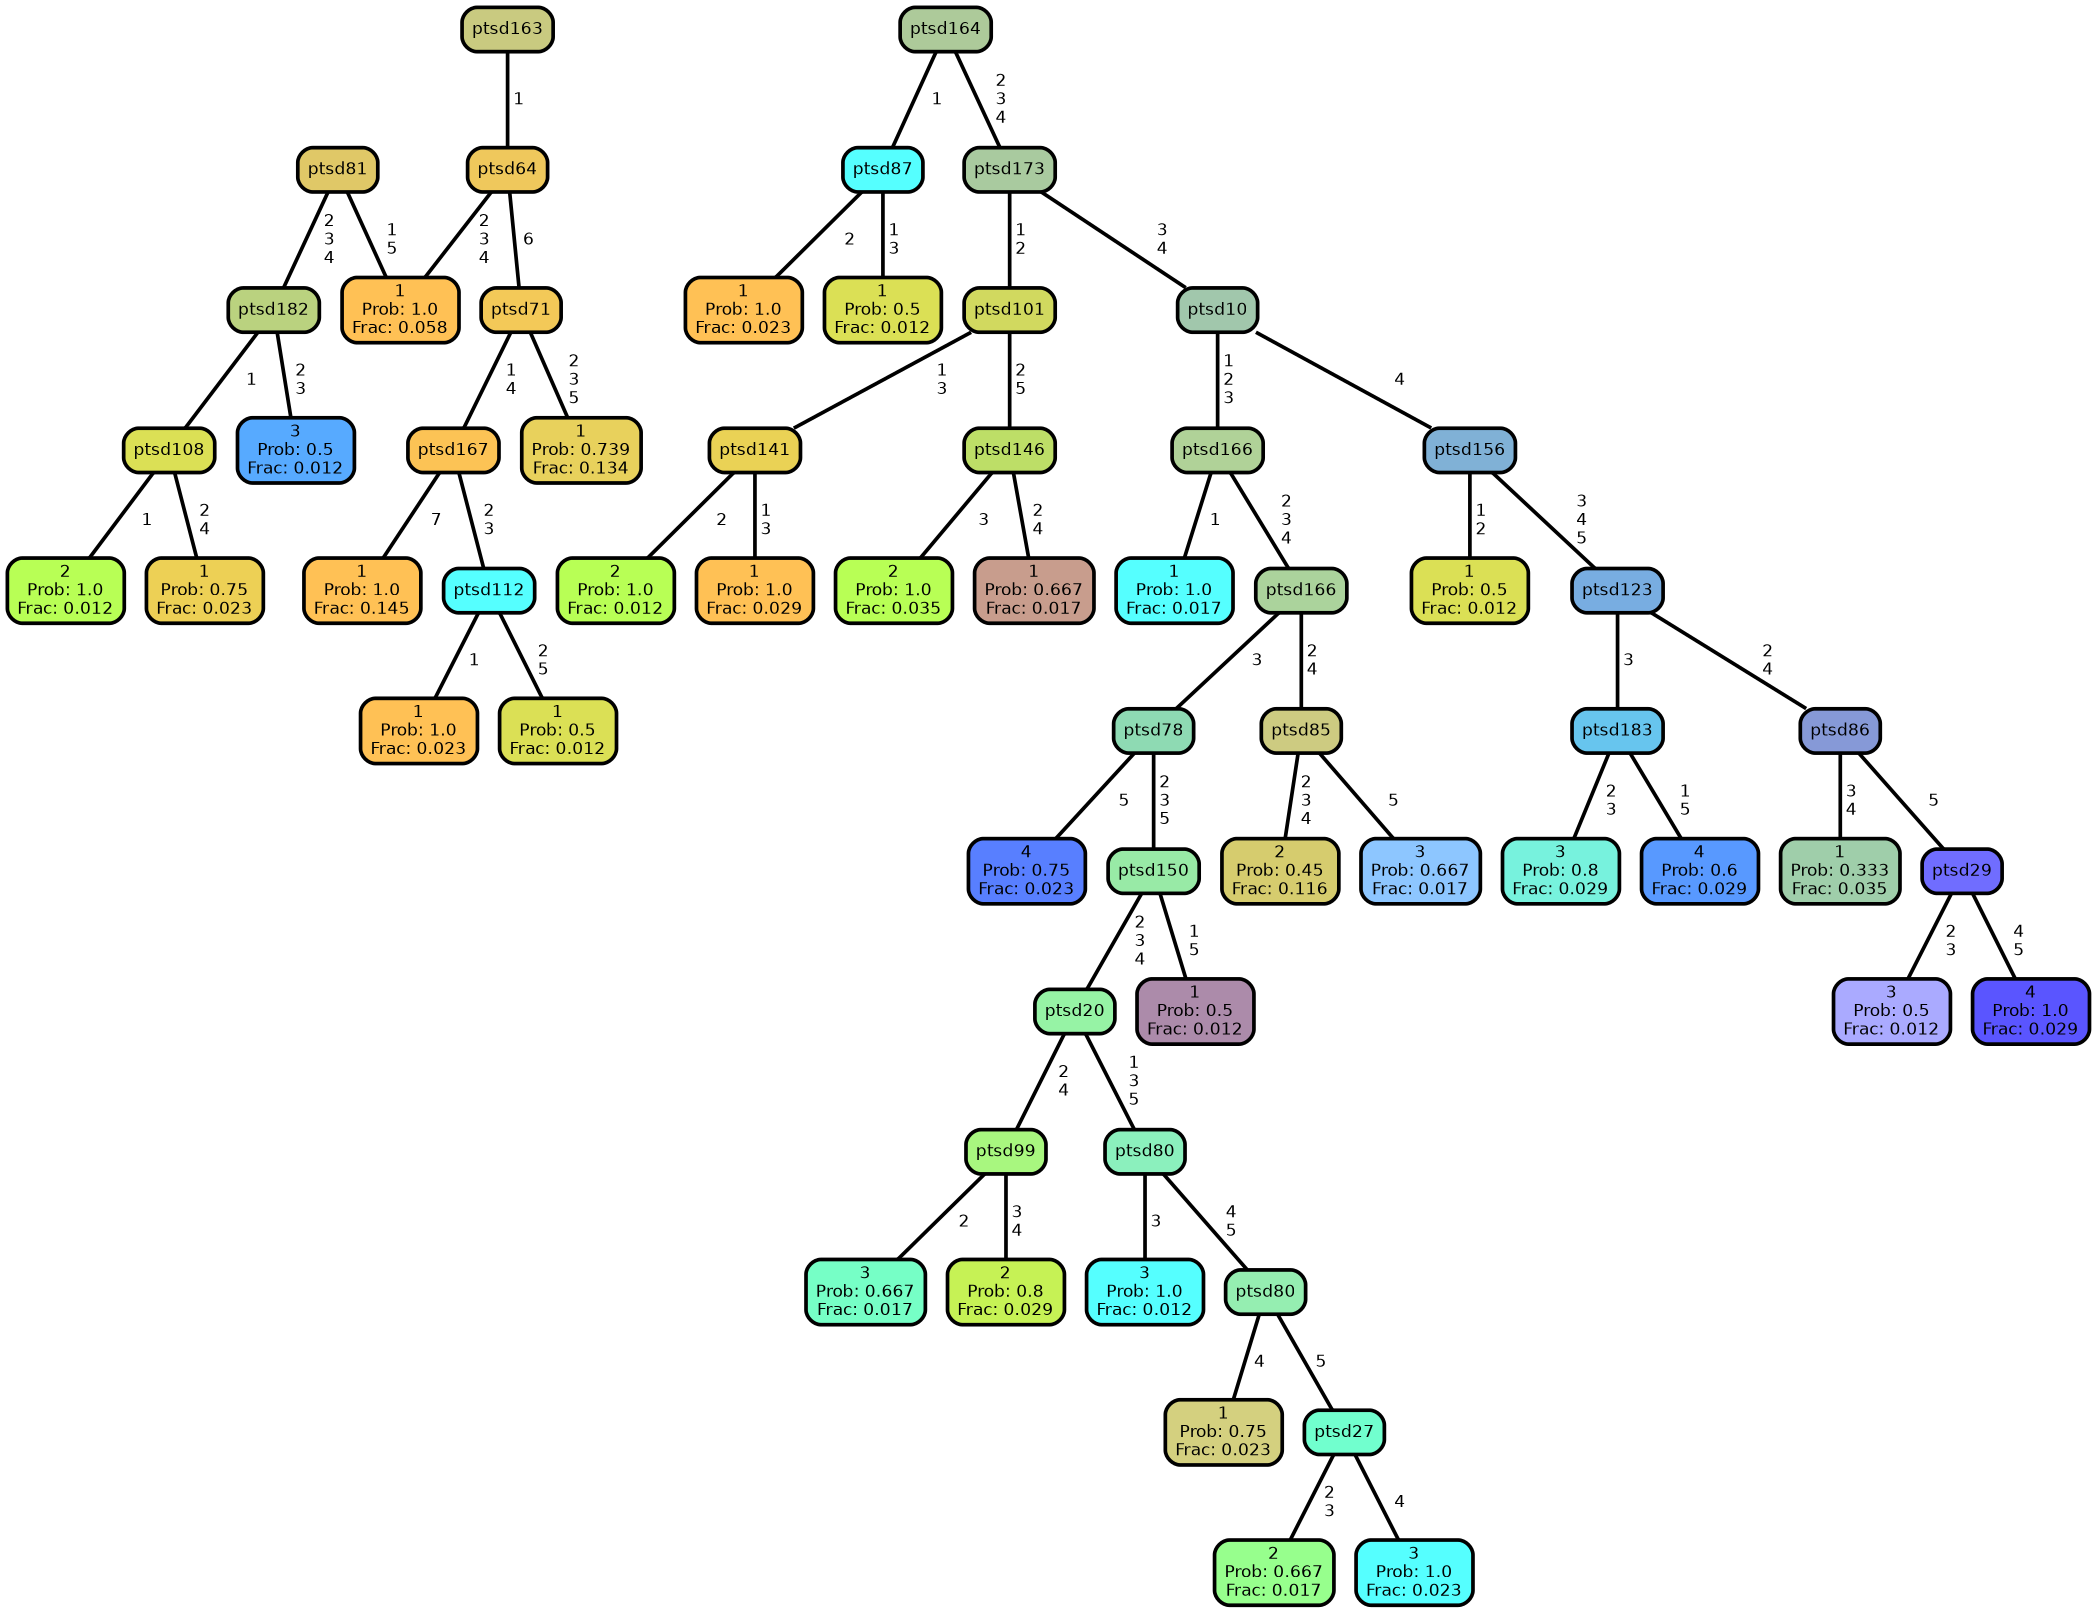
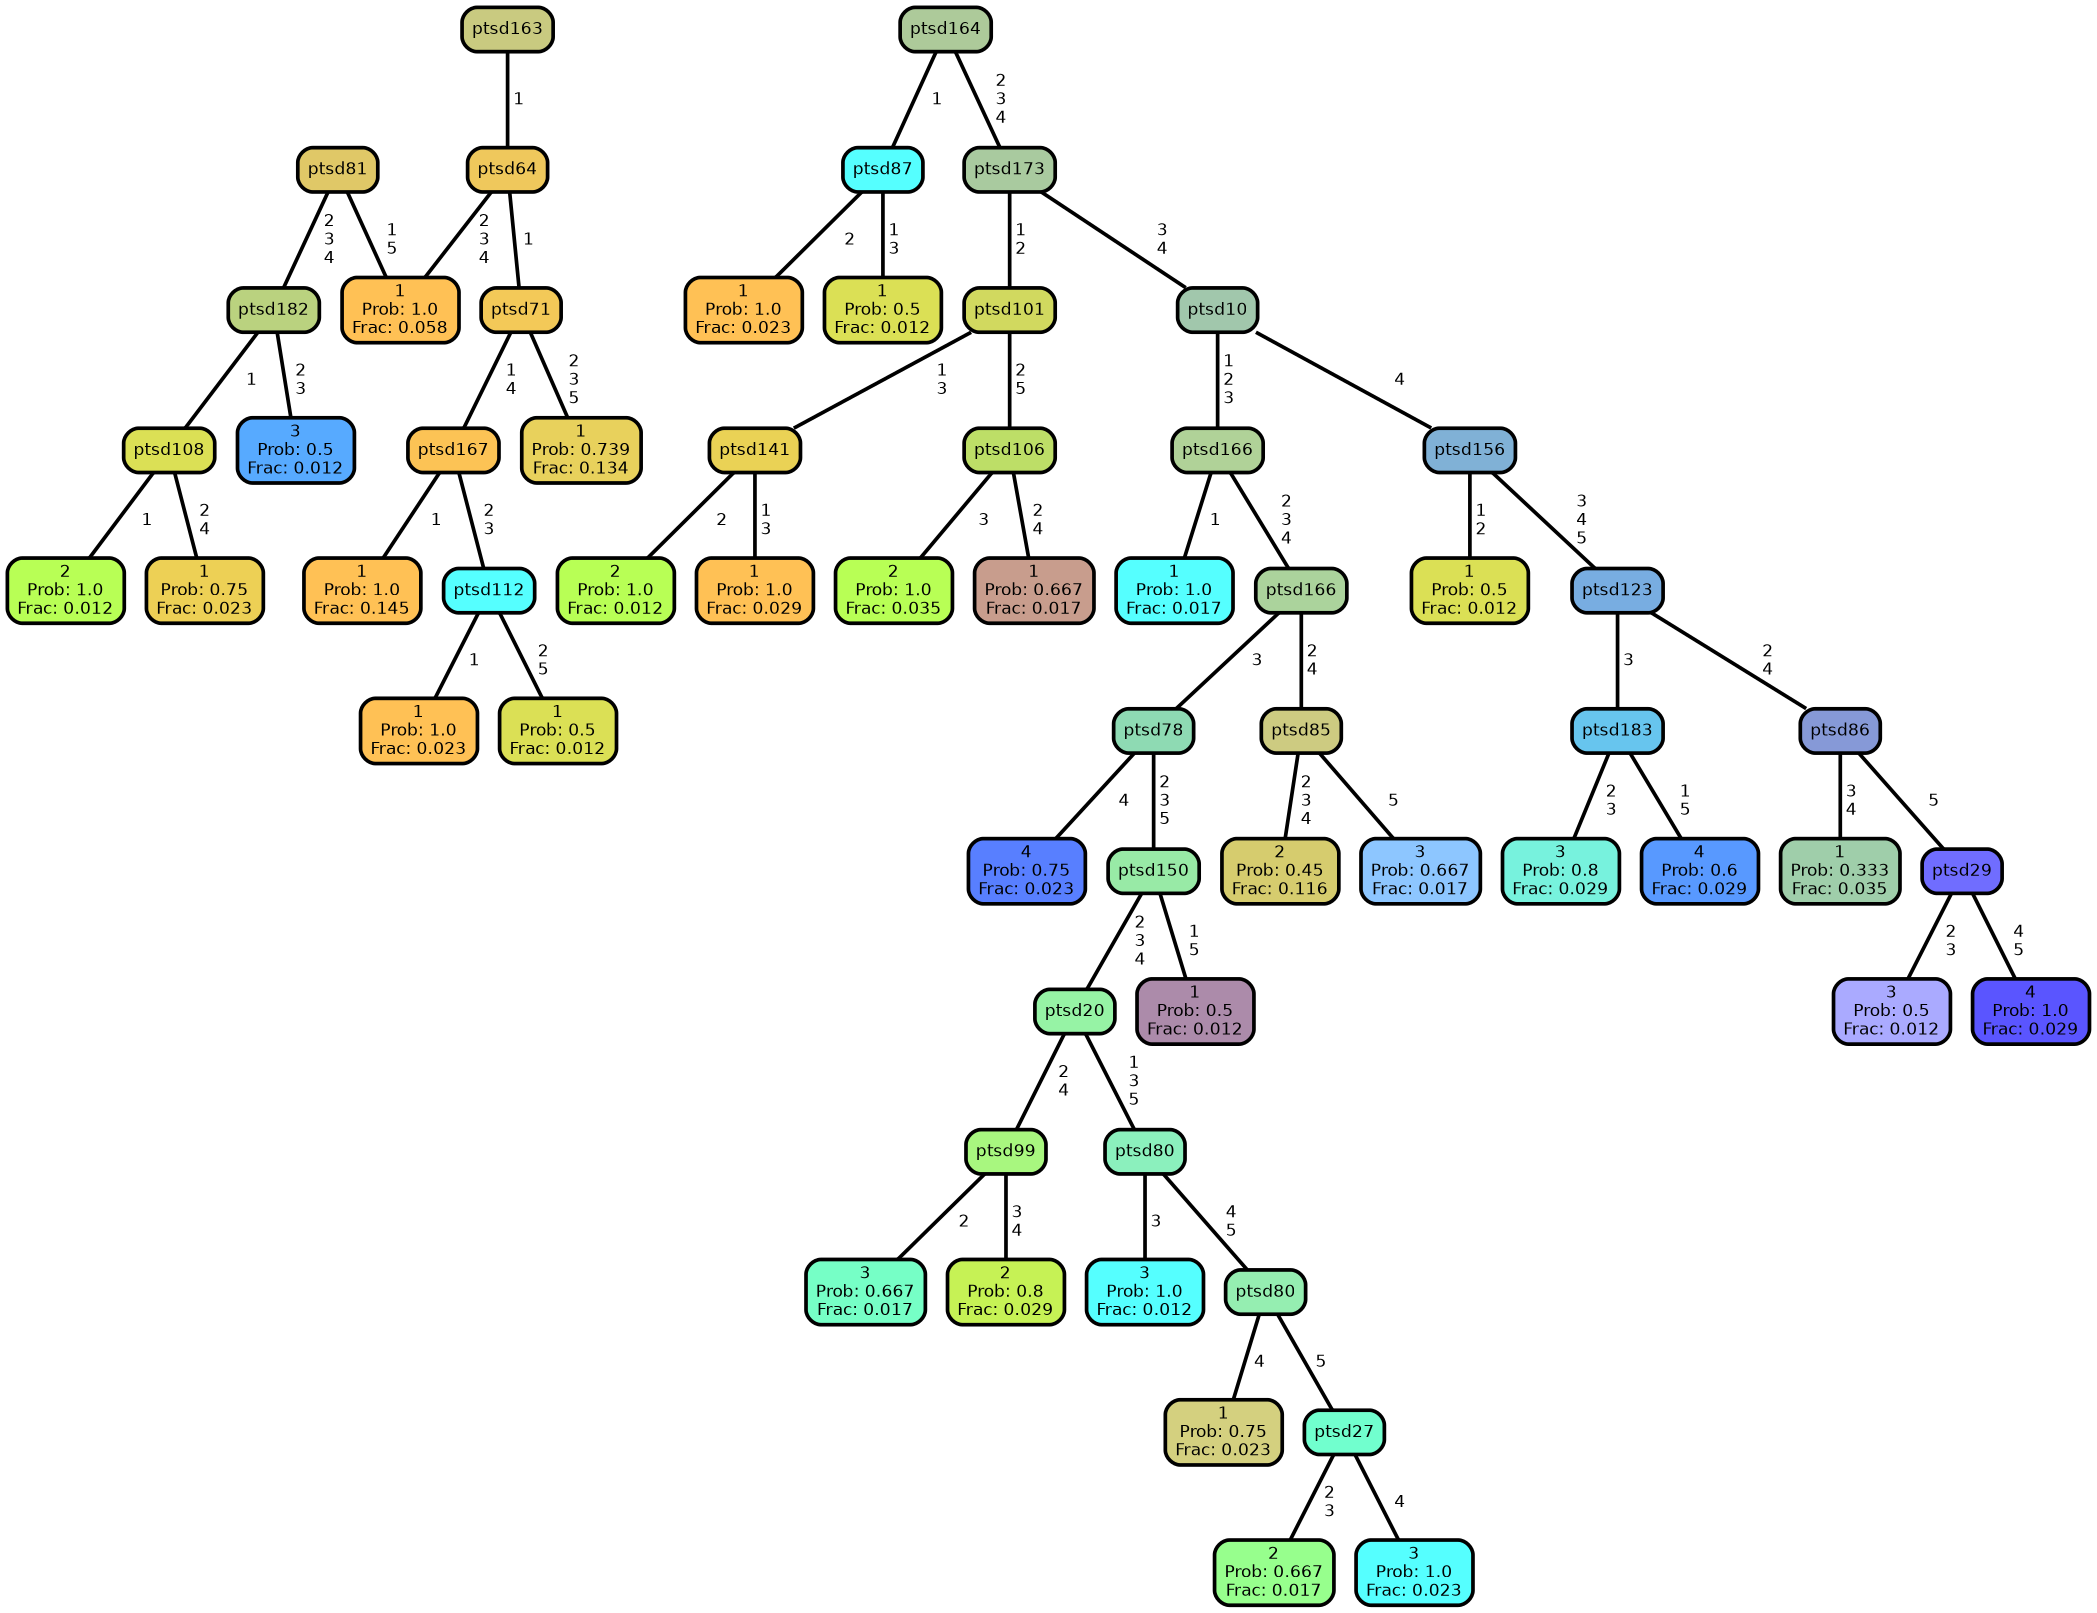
edge "ptsd64" -- "ptsd71": label " 6" -> " 1"
node "ptsd146": label "ptsd146" -> "ptsd106"
edge "ptsd167" -- "1 Prob: 1.0 Frac: 0.145": label " 7" -> " 1"
edge "ptsd78" -- "4 Prob: 0.75 Frac: 0.023": label " 5" -> " 4"
